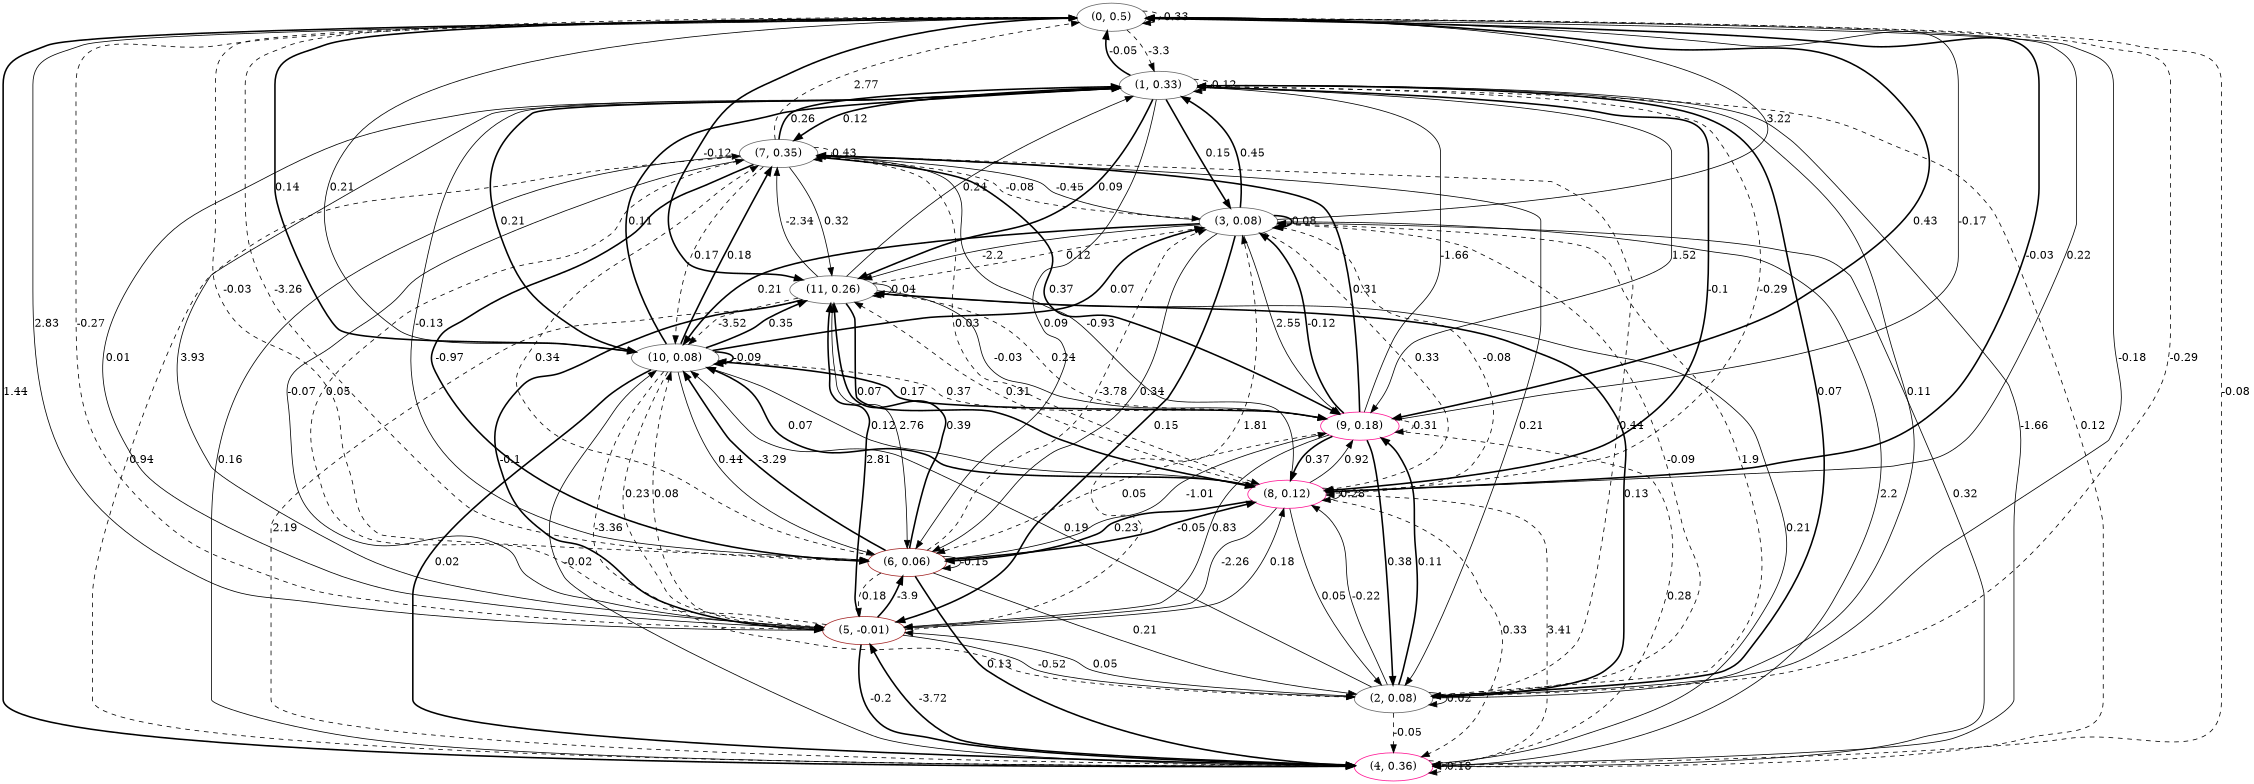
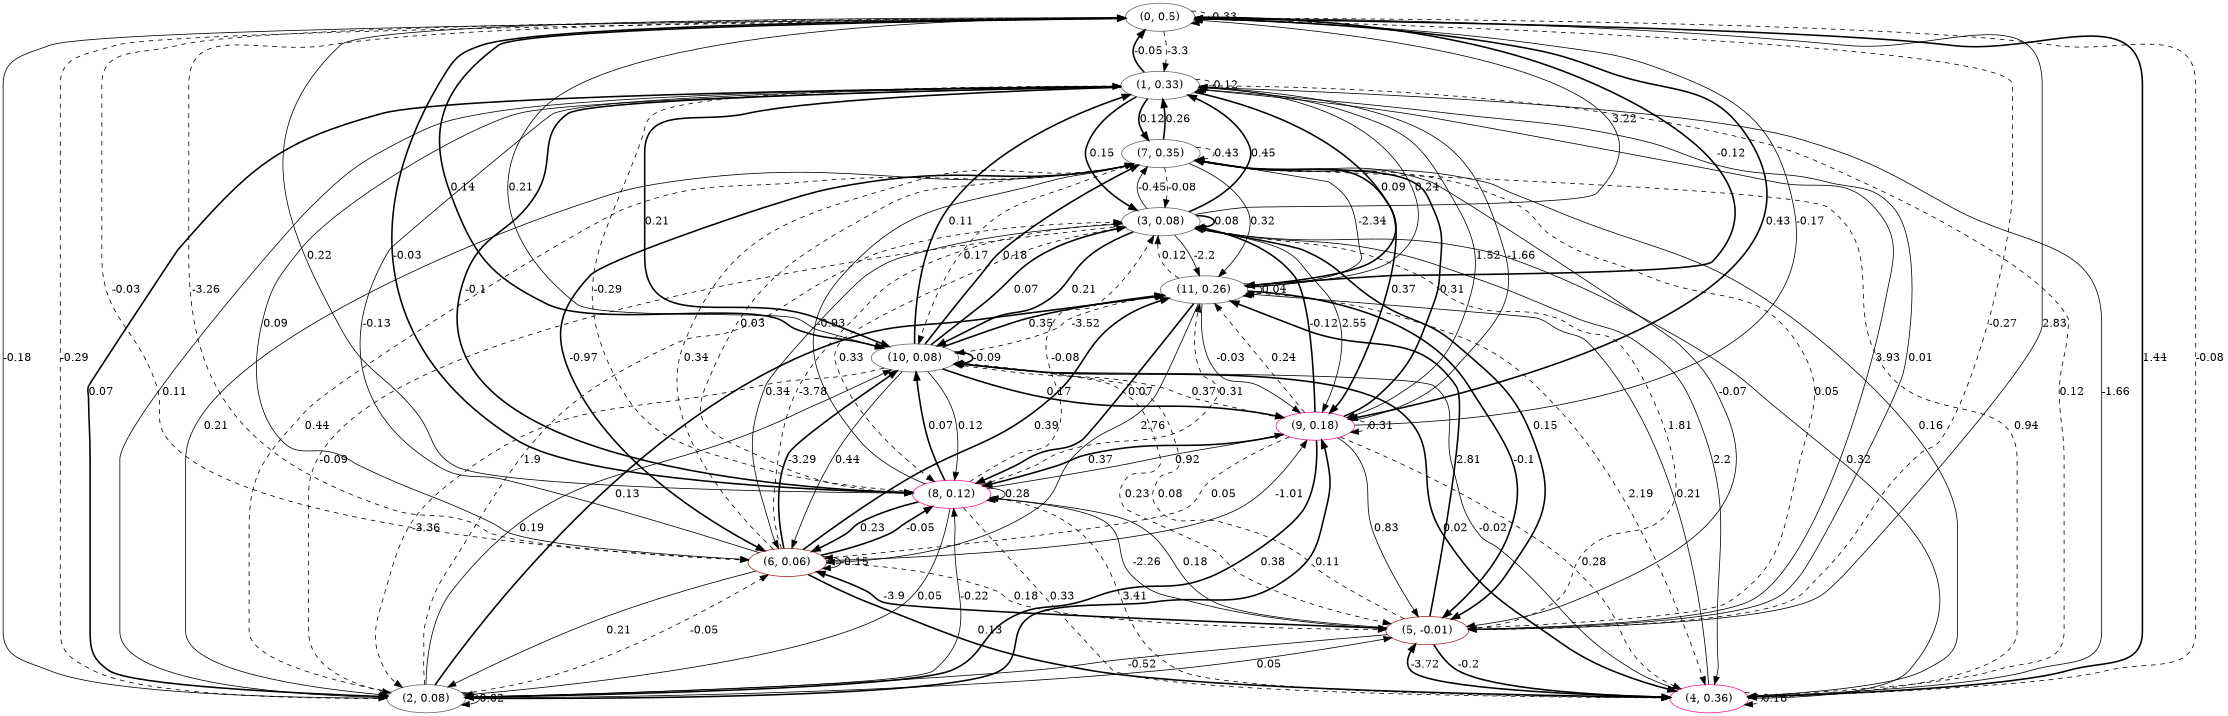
edge "(7, 0.35)" -> "(0, 0.5)": removed, label "2.77"
edge "(2, 0.08)" -> "(4, 0.36)": now "(2, 0.08)" -> "(6, 0.06)"
